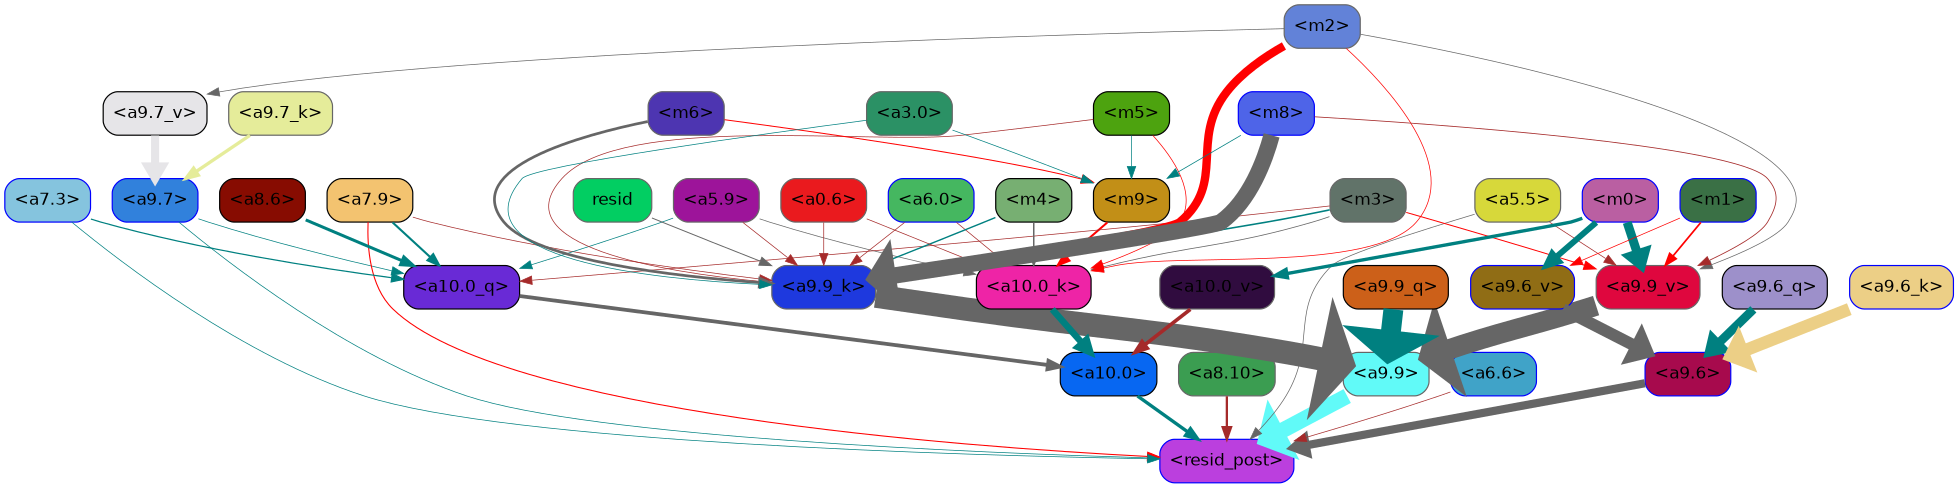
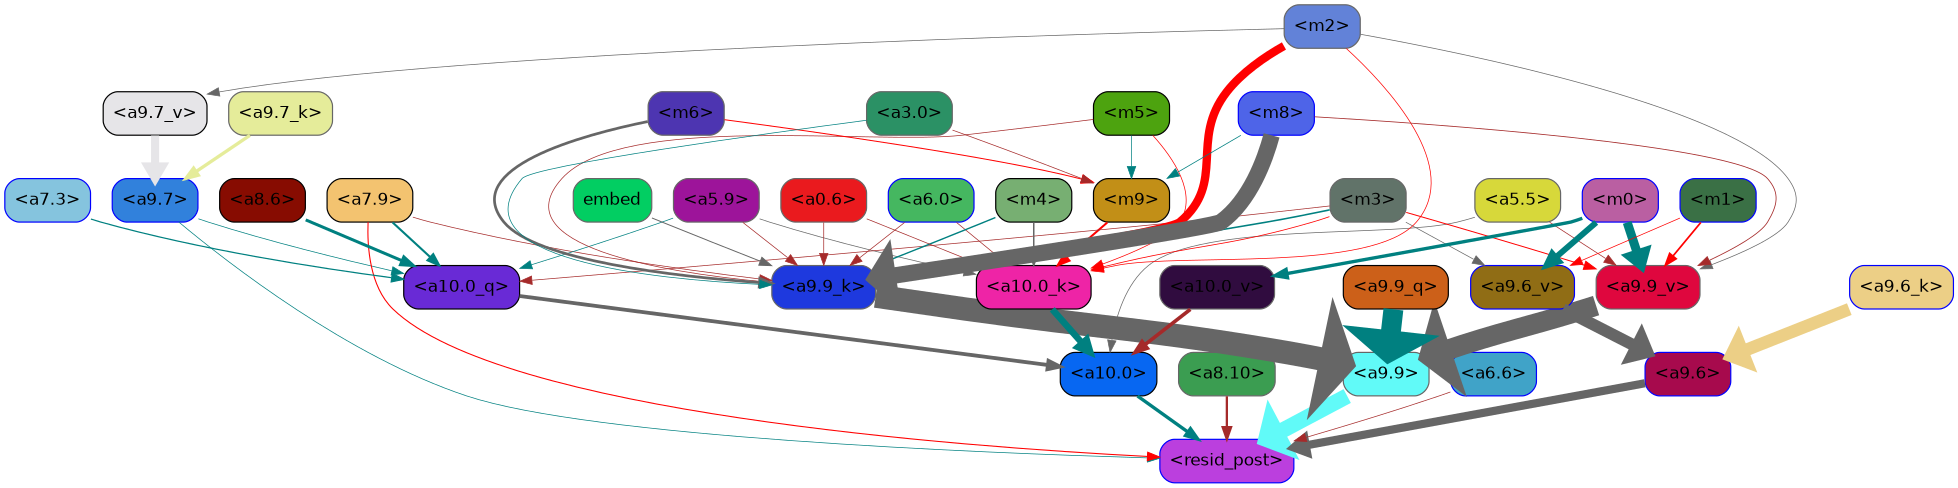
edge "<a3.0>" -> "<m9>": color teal -> brown
node "resid": label "resid" -> "embed"
edge "<m3>" -> "<a9.6_v>": added
edge "<m3>" -> "<a10.0_k>": color gray40 -> red
edge "<a5.5>" -> "<resid_post>": now "<a5.5>" -> "<a10.0>"
node "<a9.6_q>": removed
edge "<a7.3>" -> "<resid_post>": removed
